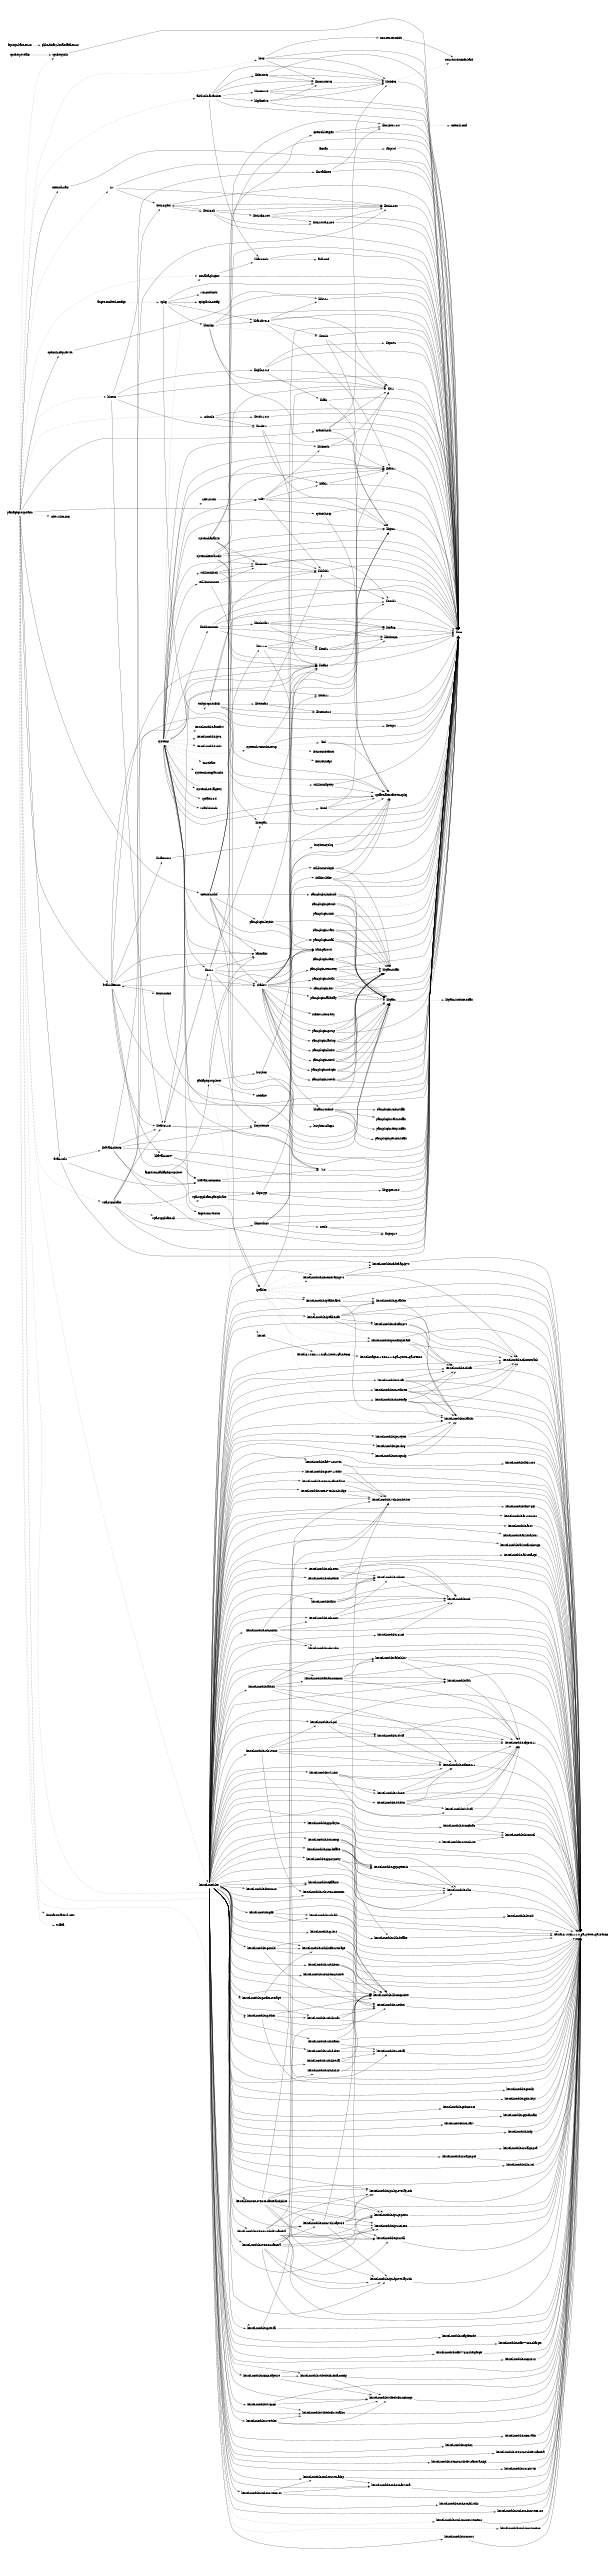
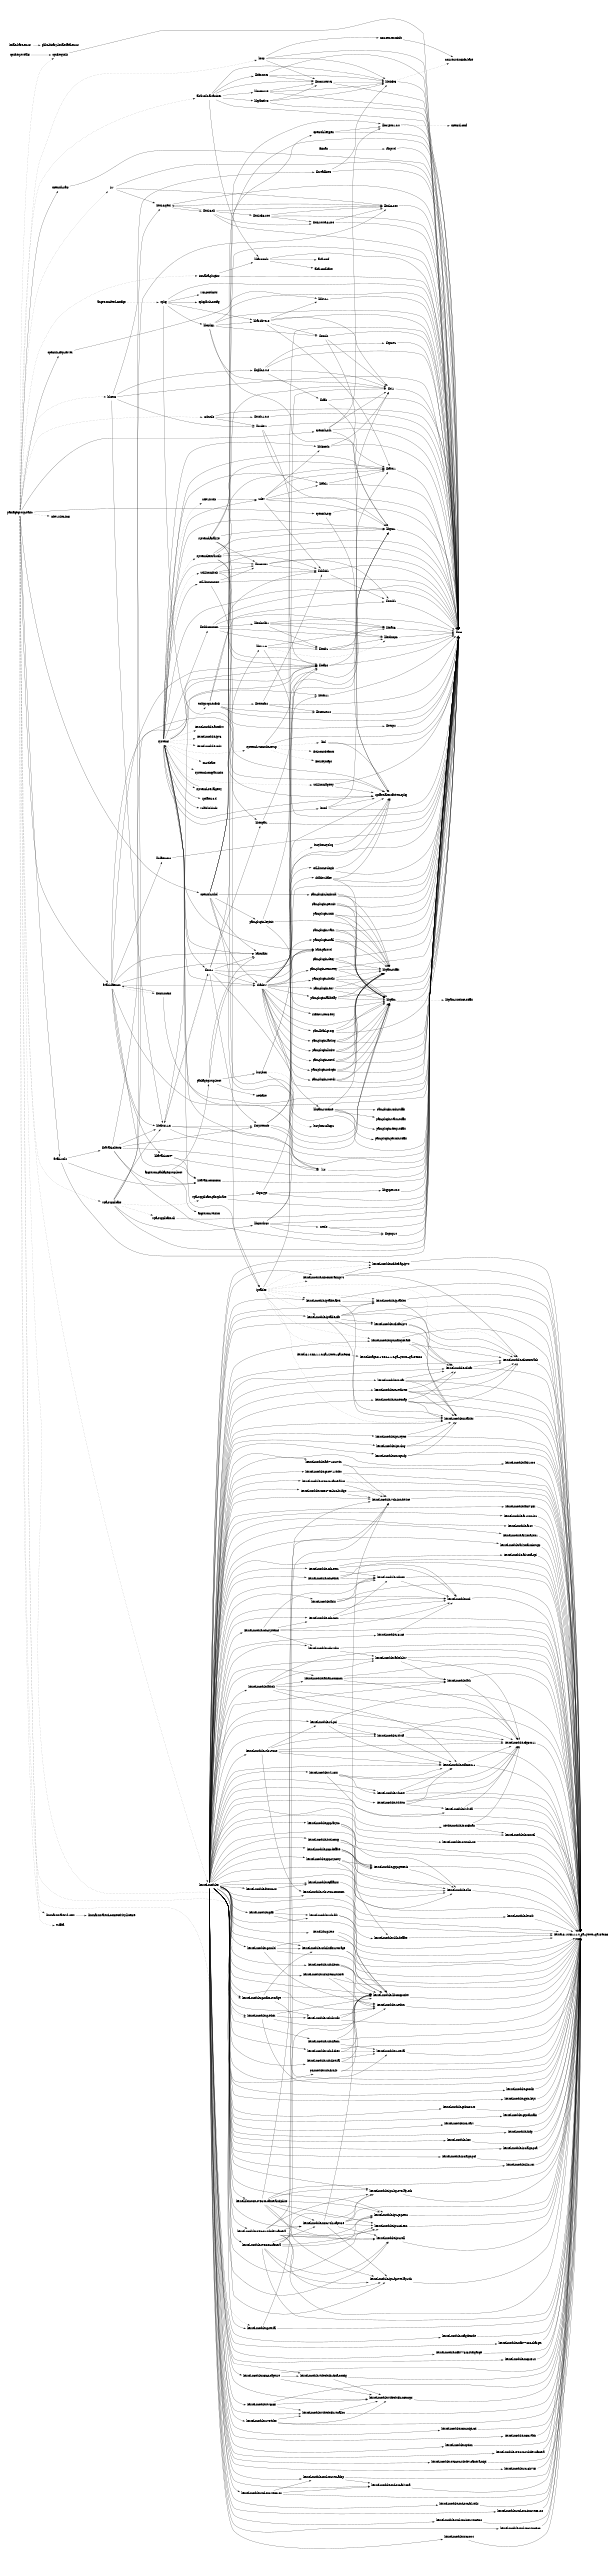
node "fsprogs-base-en-us": label "fsprogs-base-en-us" -> "locale-base-en-us"
node "alsa-conf-base": added
edge "libncursesw5" -> "libc6": added
edge "libopkg1" -> "libxml2": style dotted -> solid
edge "systemd" -> "imx-alsa-plugins": now "systemd" -> "systemd-extra-utils"
edge "systemd-analyze" -> "libgcc1": added
edge "libidn11" -> "libuuid1": now "libidn11" -> "libc6"
edge "libx11-6" -> "libxdmcp6": style solid -> dotted
edge "pam-plugin-permit" -> "libc6": style dotted -> solid
edge "util-linux-sulogin" -> "libpam-suffix": now "pam-plugin-unix" -> "libpam-suffix"
edge "openssh-sshd" -> "base-passwd": removed
edge "pam-plugin-keyinit" -> "pam-plugin-mail": now "pam-plugin-keyinit" -> "libpam"
node "pam-plugin-group": label "pam-plugin-group" -> "pam-libacl-group"
edge "libavahi-common3" -> "lz4": now "libdbus-1-3" -> "lz4"
edge "wpa-supplicant" -> "libgcrypt": removed
node "kernel": removed
edge "kernel-module-iptable-nat" -> "kernel-module-x-tables": added
edge "kernel-module-gs2971-video" -> "kernel-module-v4l2-int-device": style solid -> dotted
node "kernel-module-cdc-mbim": label "kernel-module-cdc-mbim" -> "kernel-module-cdc-systemd"
edge "kernel-module-ath9k-common" -> "kernel-module-ath9k-hw": now "kernel-module-cdc-wdm" -> "kernel-module-ath9k-hw"
node "kernel-module-brcmfmac": label "kernel-module-brcmfmac" -> "nettle-module-brcmfmac"
edge "kernel-module-crtouch-mt" -> "kernel-module-brcmutil": now "kernel-module-crtouch-mt" -> "kernel-3.14.52-1.1.0_ga+yocto+ga139368"
node "linux-firmware-ti-connectivity-license": added
node "kernel-module-g-zero": label "kernel-module-g-zero" -> "kernel-ldo-g-zero"
edge "kernel-module-usb-f-obex" -> "kernel-module-libcomposite": added
edge "kernel-module-goodix" -> "kernel-3.14.52-1.1.0_ga+yocto+ga139368": style dotted -> solid
node "kernel-module-usb-f-ss-lb": label "kernel-module-usb-f-ss-lb" -> "pci-module-usb-f-ss-lb"
edge "kernel-module-bsd-comp" -> "kernel-module-ipu-still": now "kernel-modules" -> "kernel-module-ipu-still"
node "kernel-module-hso": added
node "kernel-module-mxc-mipi-csi": added
edge "kernel-modules" -> "kernel-module-snd-soc-imx-wm8960": style dotted -> solid
edge "kernel-modules" -> "kernel-module-snd-soc-wm8960": style dotted -> solid
